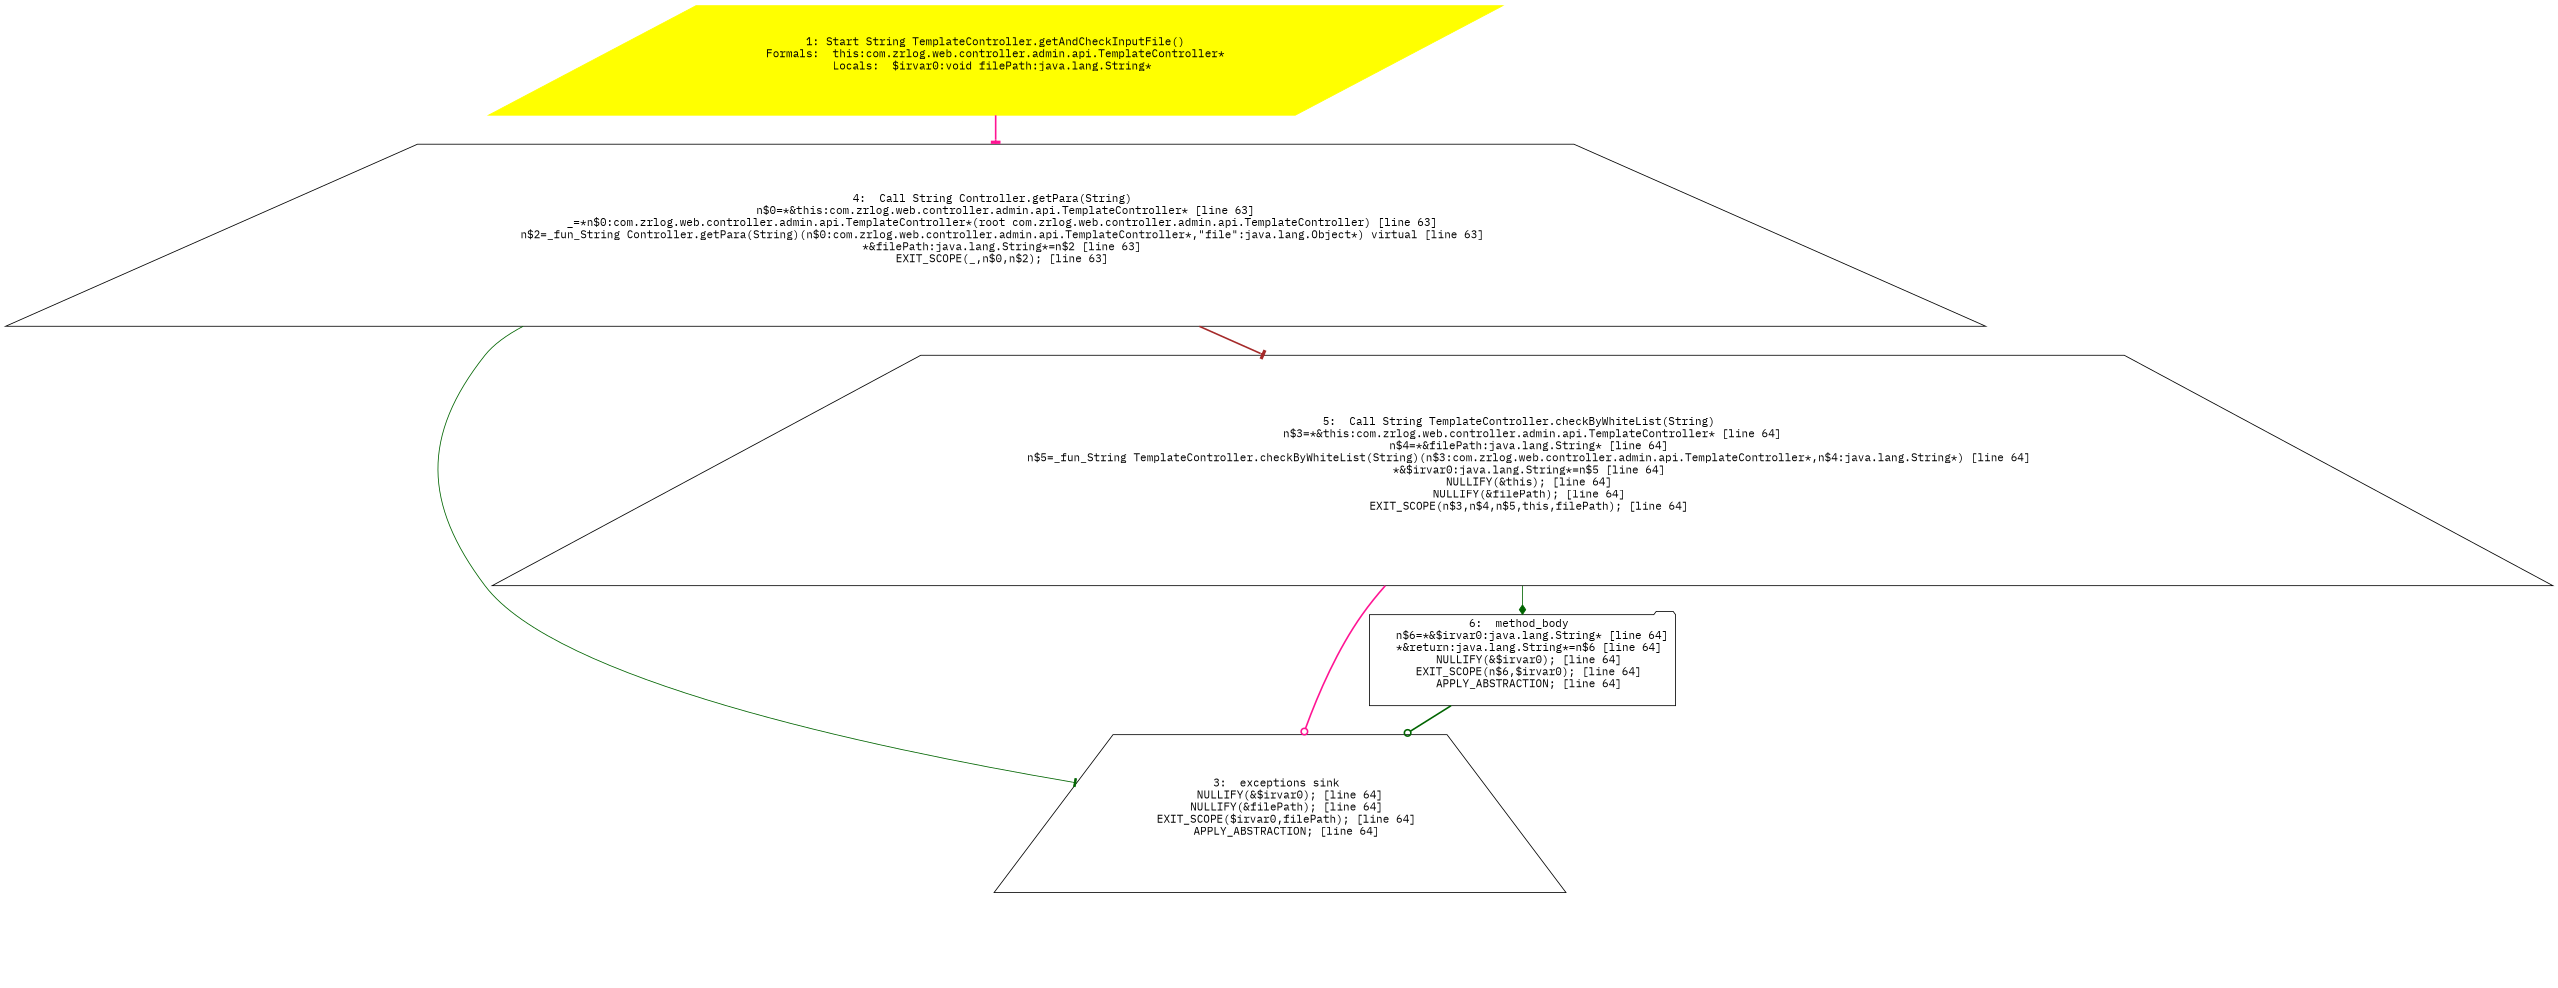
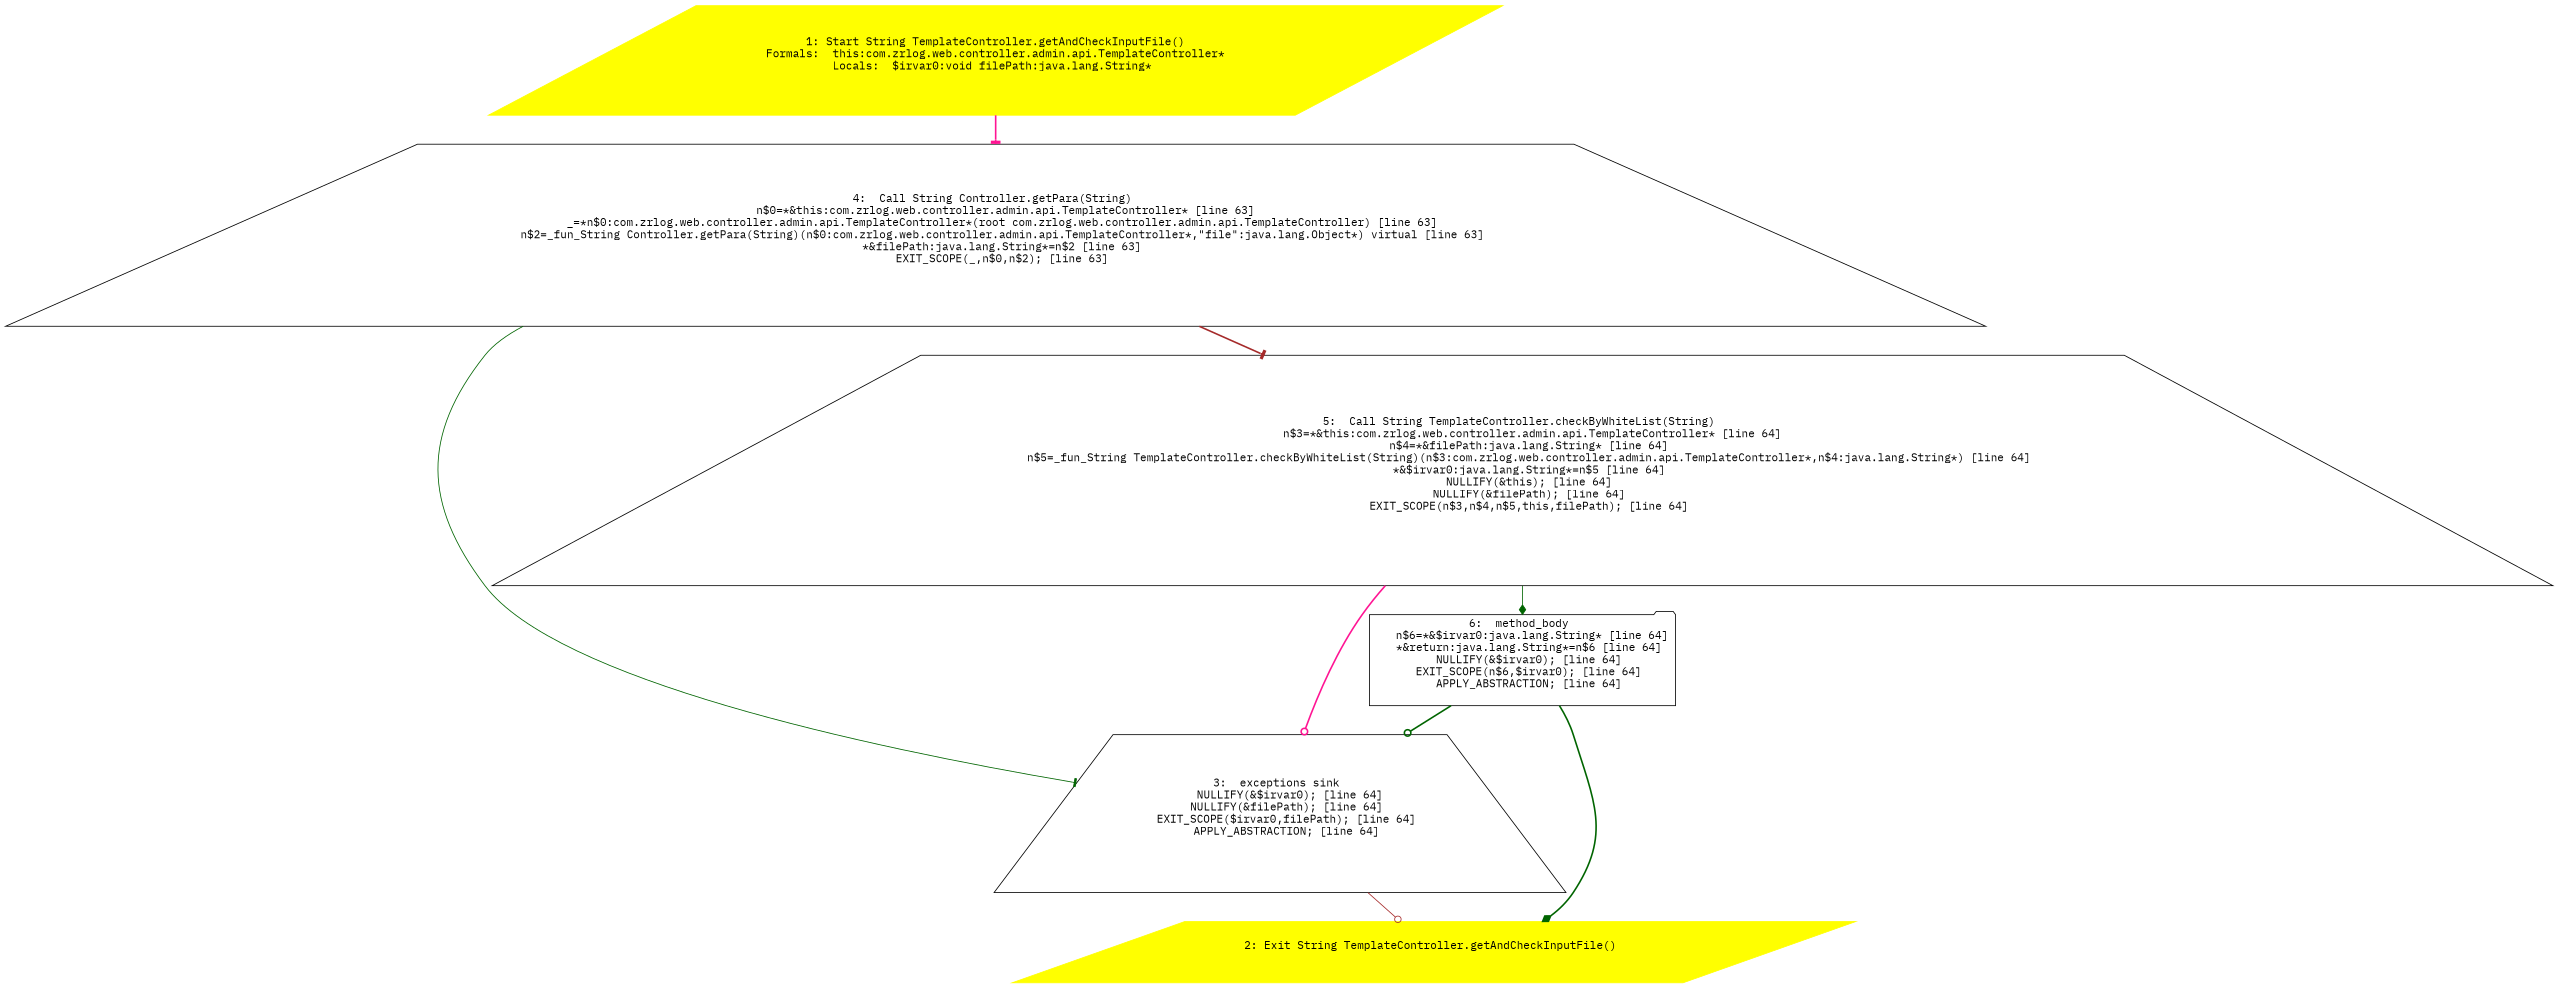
node "2: Exit String TemplateController.getAndCheckInputFile()": added
